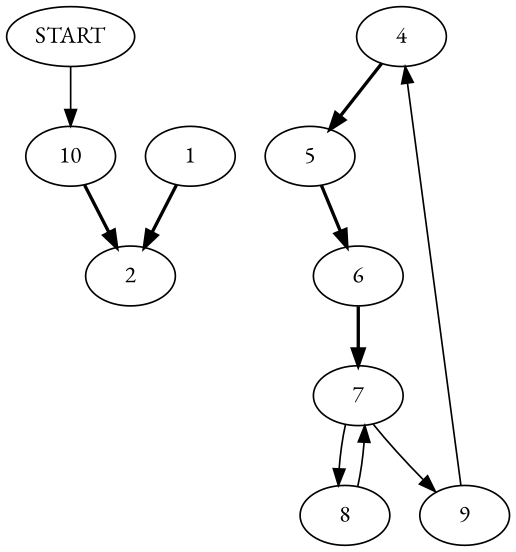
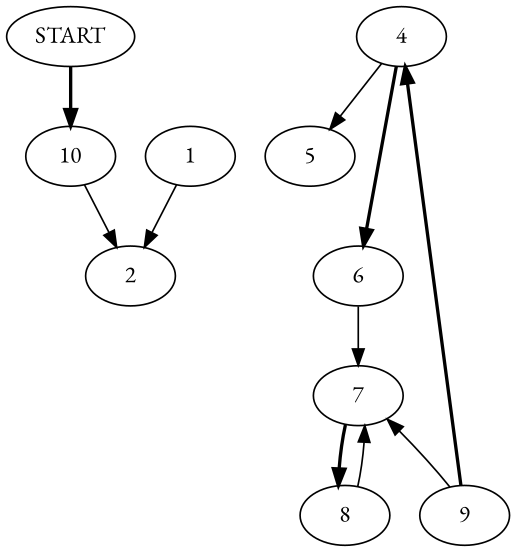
edge "START" -> "10": style solid -> bold
edge "4" -> "5": style bold -> solid
edge "5" -> "6": now "4" -> "6"
edge "10" -> "2": style bold -> solid
edge "1" -> "2": style bold -> solid
edge "9" -> "4": style solid -> bold
edge "6" -> "7": style bold -> solid
edge "7" -> "8": style solid -> bold
edge "7" -> "9": reversed
